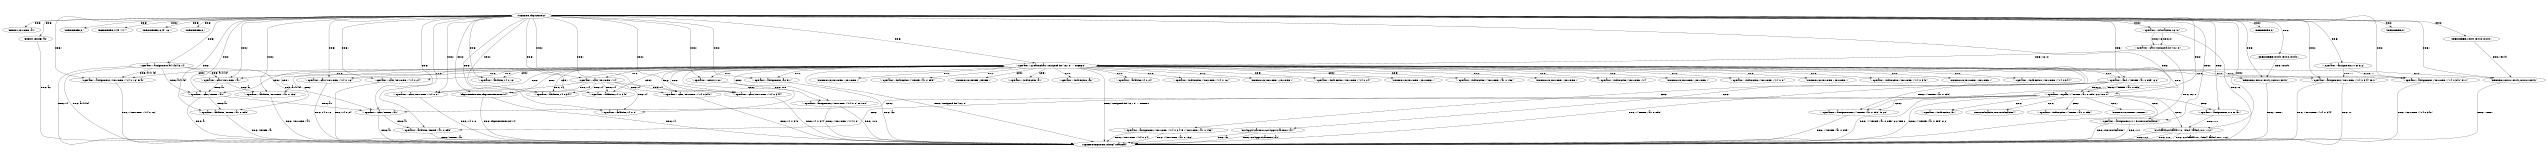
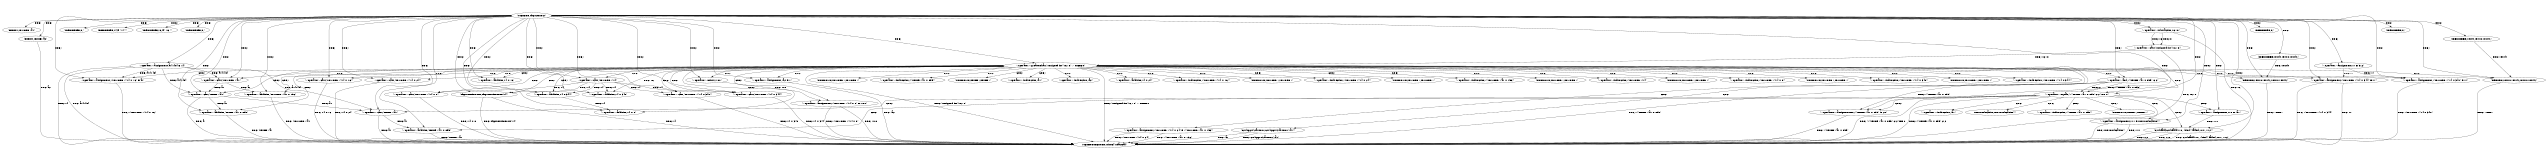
edge "(METHOD,tftp_connect)" -> "(<operator>.cast,(_DWORD *)(v4 + 8))": removed, label "DDG:"
edge "(<operator>.assignment,v7 = 512)" -> "(<operator>.assignment,*(_DWORD *)(v4 + 340) = v7)": label "BYTE: v7" -> "DDG: v7"
edge "(<operator>.greaterThan,(unsigned int)(v6 - 8) > 0xFFB0)" -> "(<operator>.addition,v4 + 340)": label "CDG: " -> "DDG: v6"
edge "(<operator>.cast,(_DWORD *)v4)" -> "(<operator>.addition,v4 + 8)": now "(<operator>.addition,v4 + 344)" -> "(<operator>.addition,v4 + 8)"
